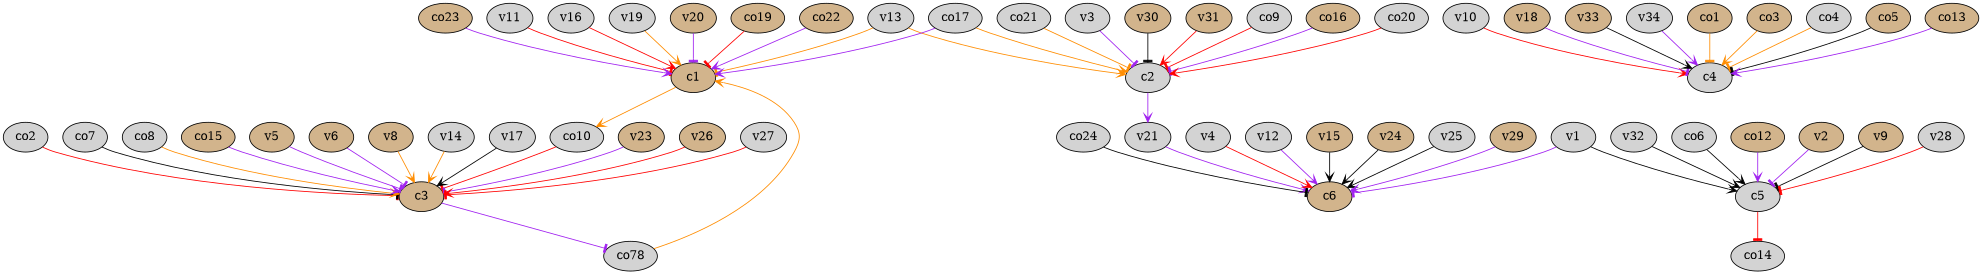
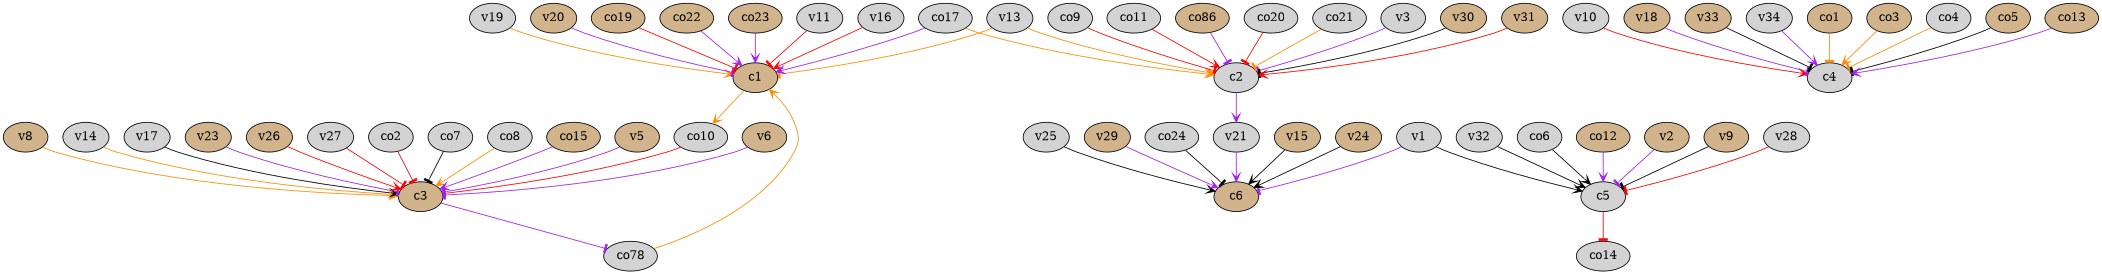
node "co11": added
node "co16": label "co16" -> "co86"
edge "v33" -> "c4": arrowhead vee -> tee
edge "co20" -> "c2": arrowhead vee -> tee
node "v4": removed
node "v12": removed
